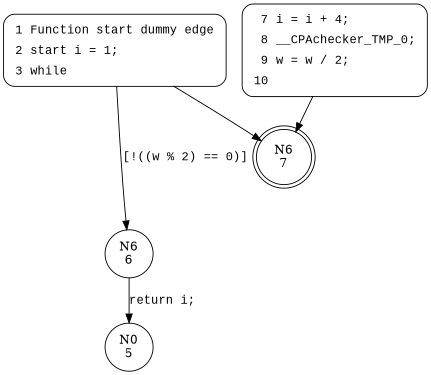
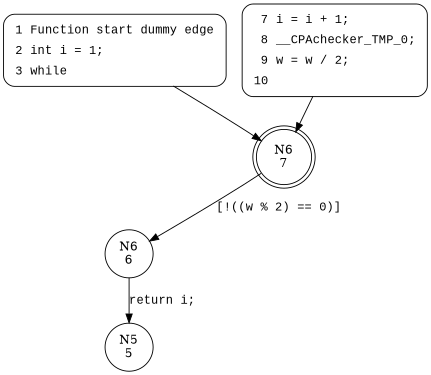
node "7": text "i = i + 4;" -> "i = i + 1;"
node "1": text "start i = 1;" -> "int i = 1;"
edge "1" -> "N6 6": now "N6 7" -> "N6 6"
node "N0 5": label "N0 5" -> "N5 5"
